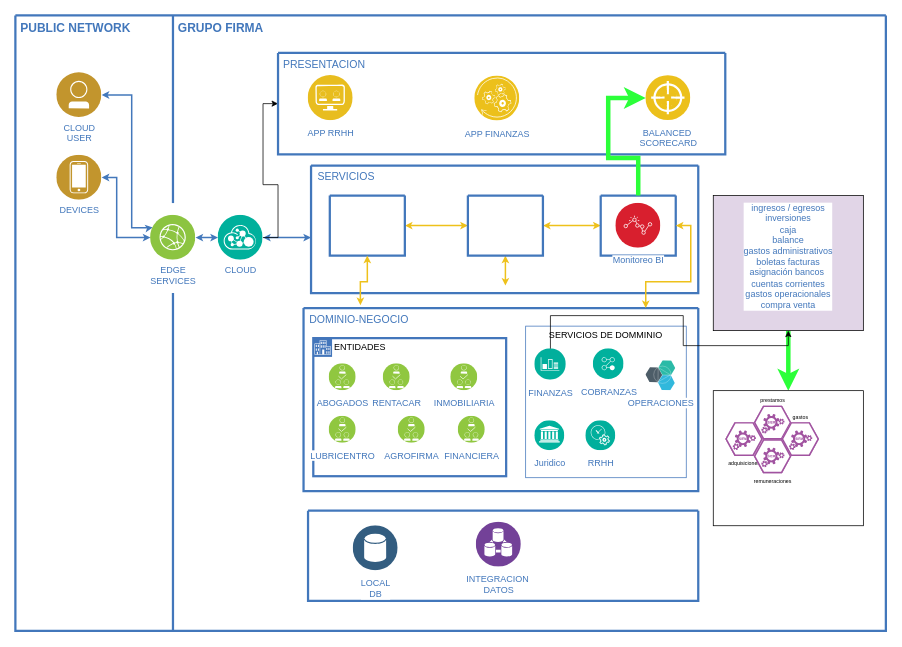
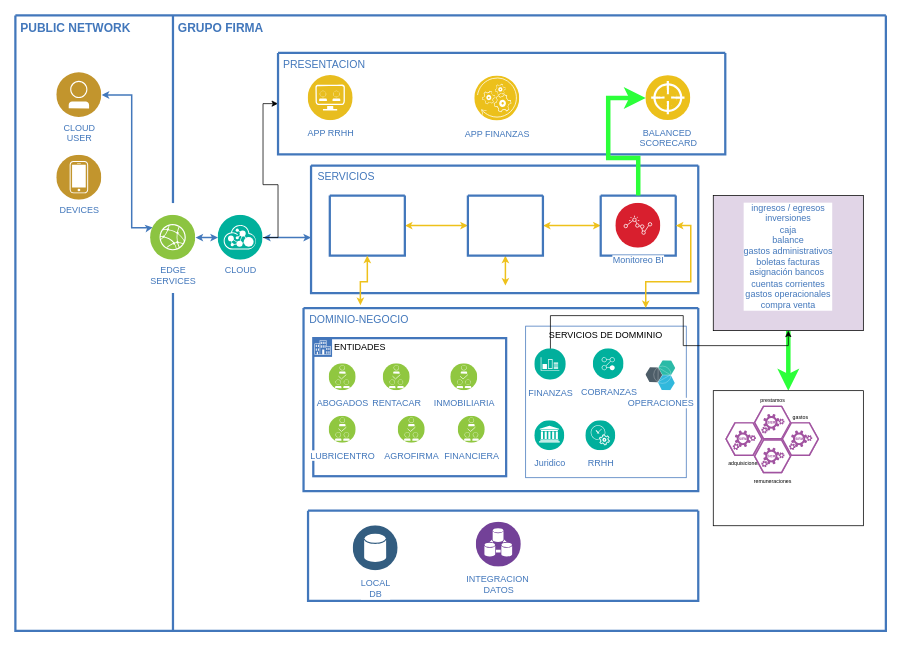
edge "DEVICES" -- "EDGE SERVICES": removed
